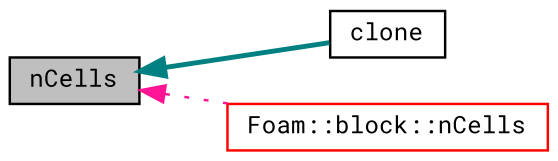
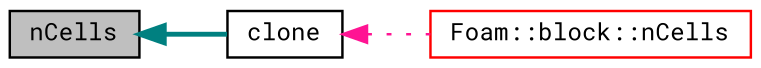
edge "Foam::block::nCells" -> "nCells": now "Foam::block::nCells" -> "clone"
